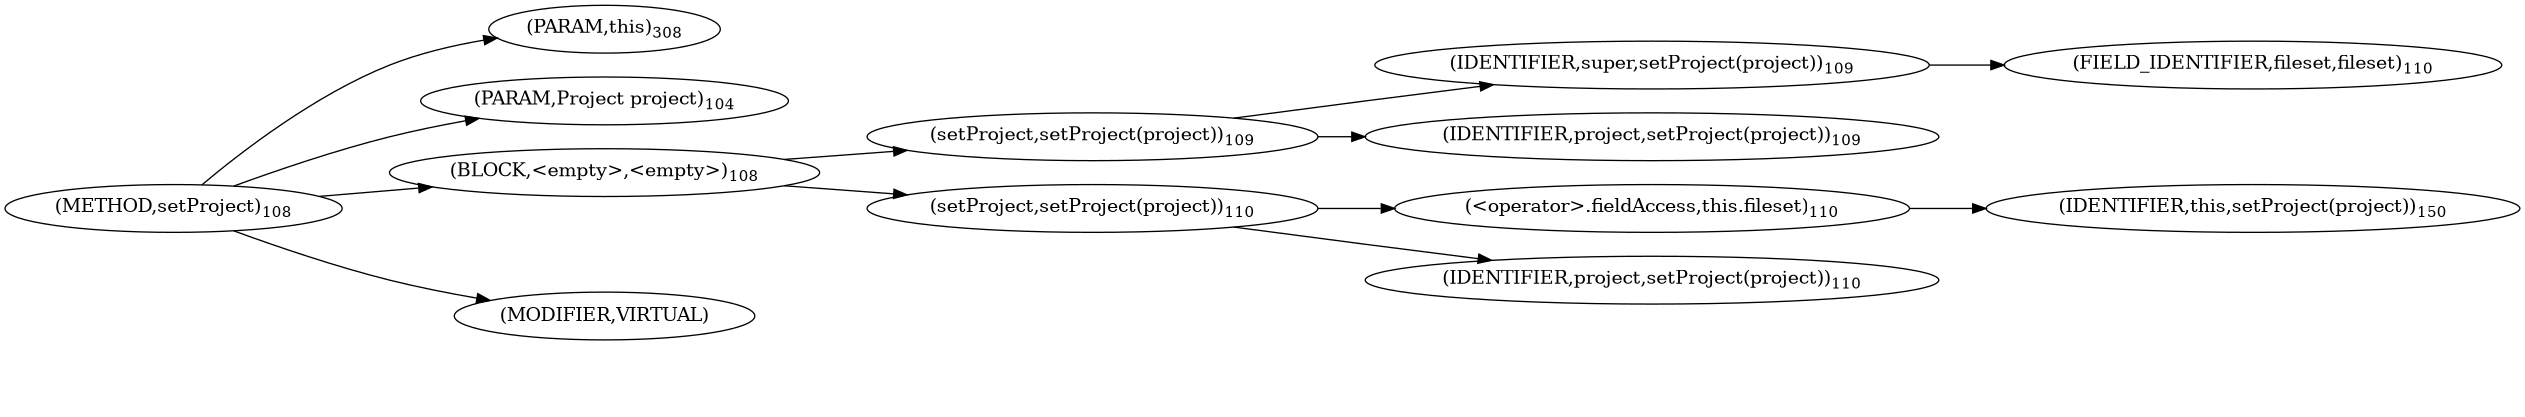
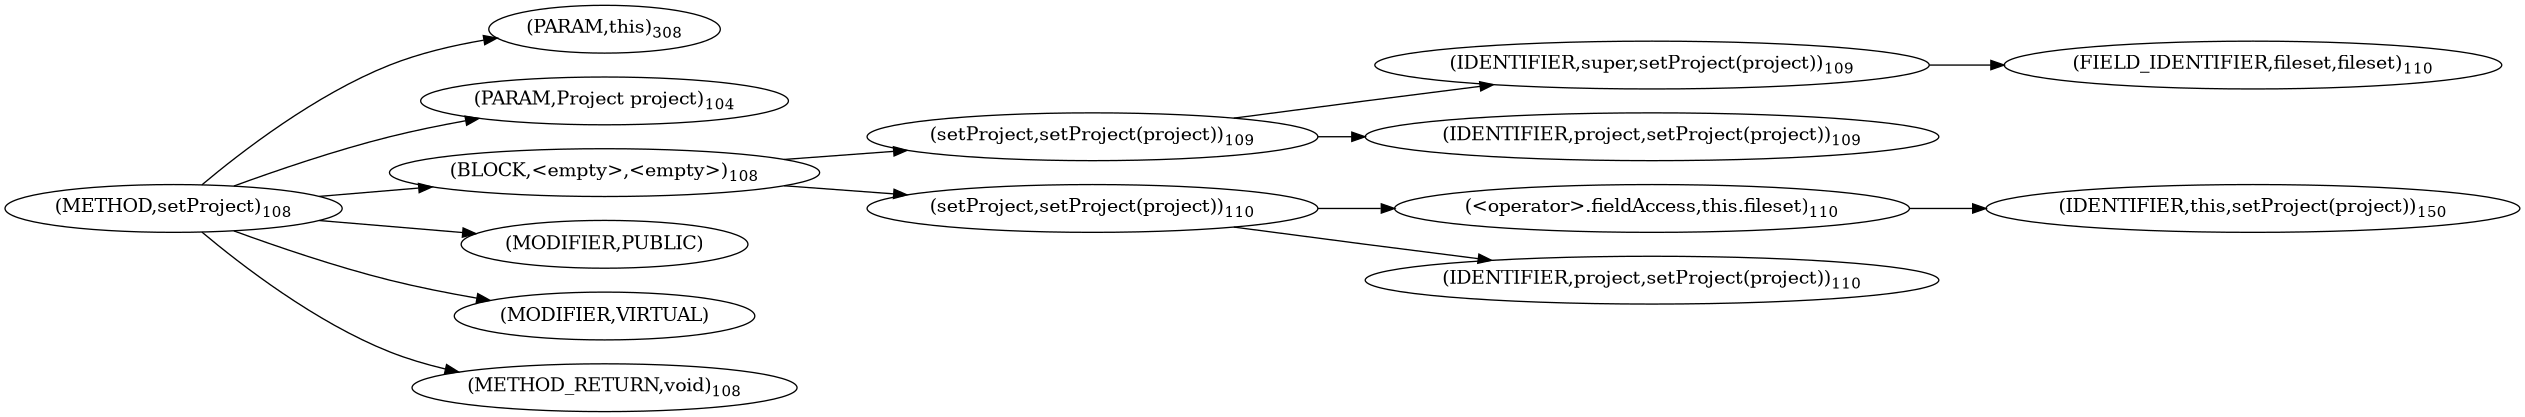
node "(MODIFIER,PUBLIC)": added
node "(METHOD_RETURN,void)": added
